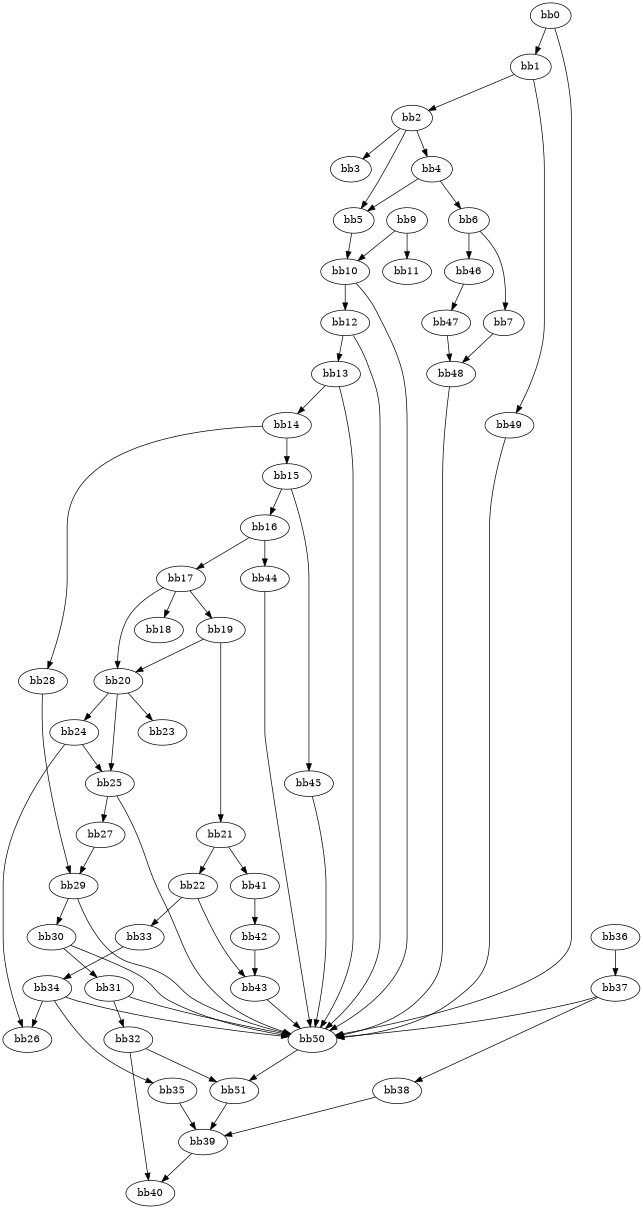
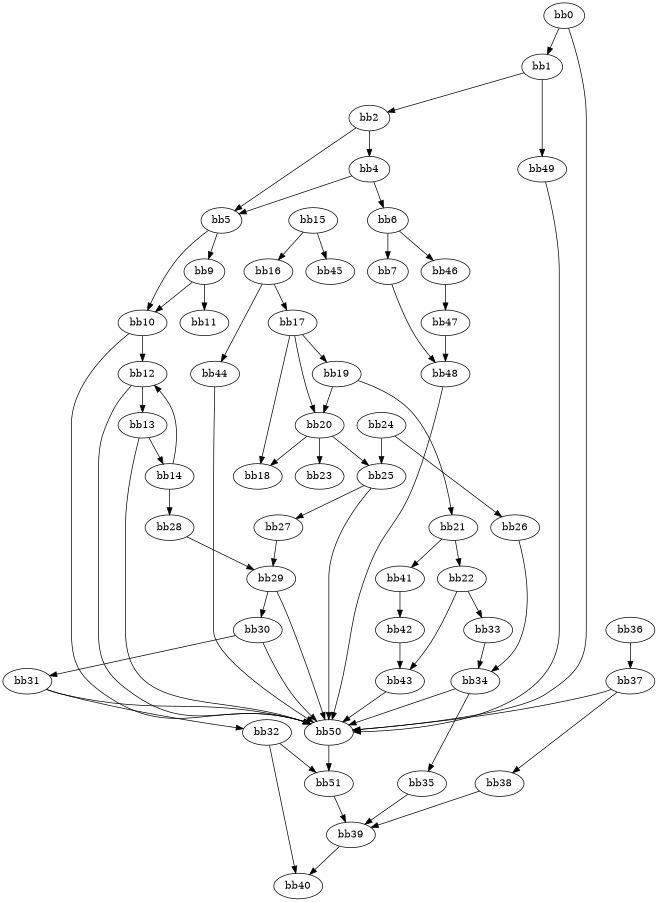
node "bb3": removed
edge "bb5" -> "bb9": added
edge "bb14" -> "bb15": now "bb14" -> "bb12"
edge "bb20" -> "bb24": now "bb20" -> "bb18"
edge "bb45" -> "bb50": removed
edge "bb34" -> "bb26": reversed
